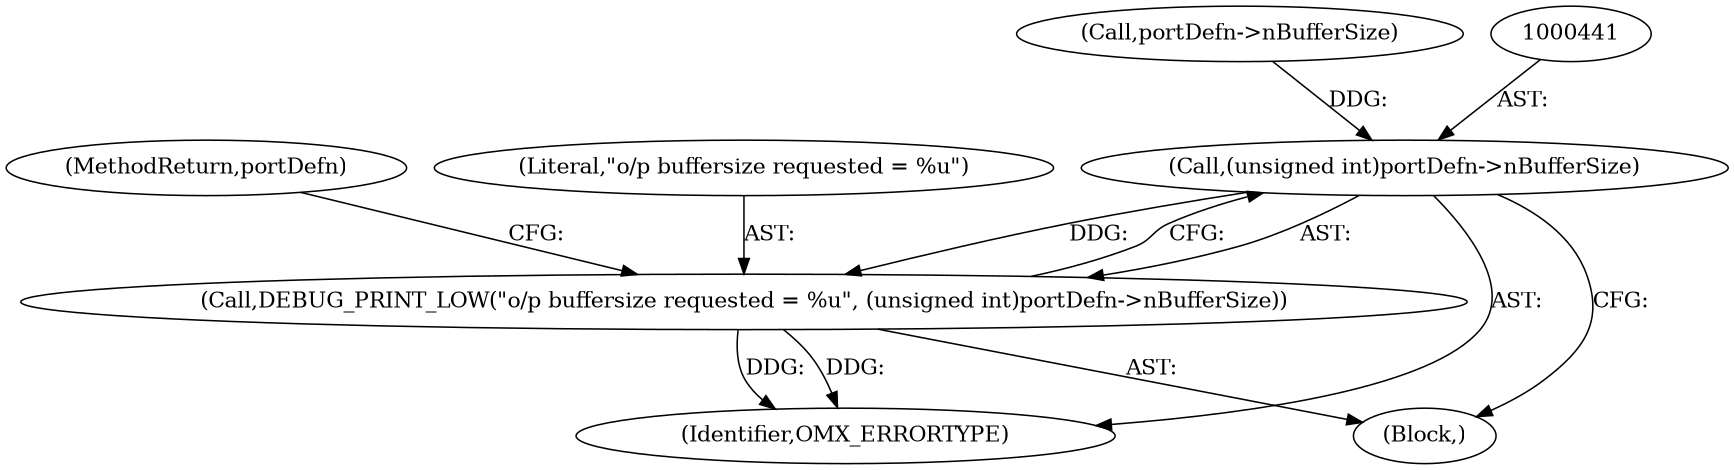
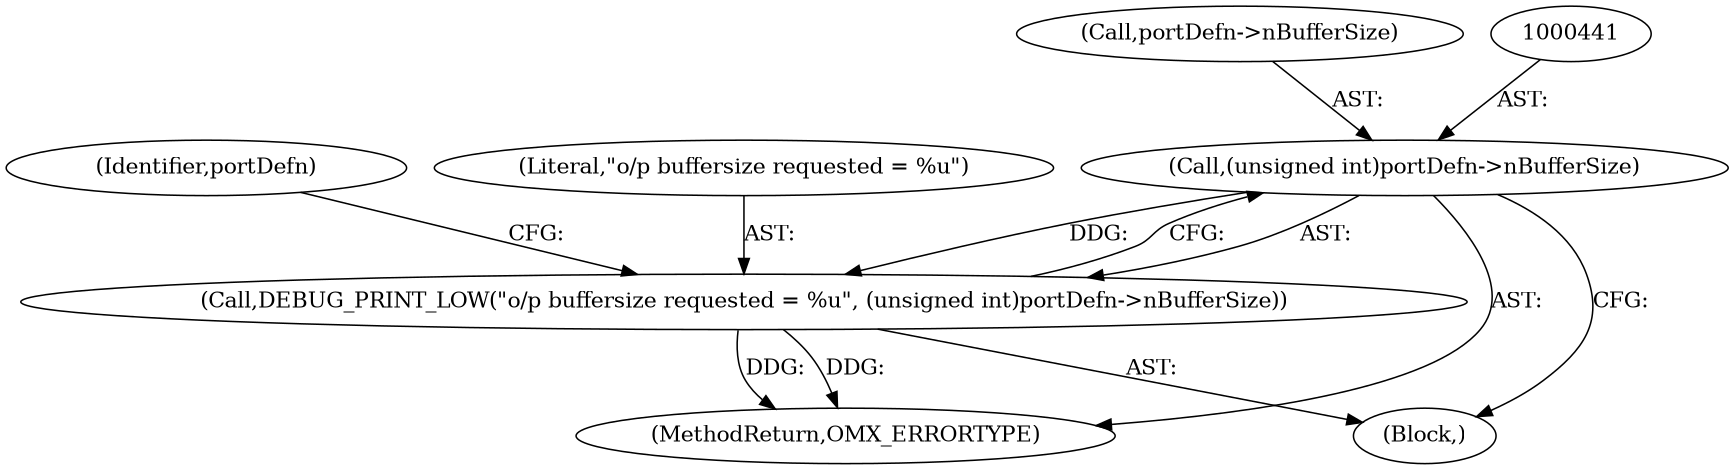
edge "(Call,portDefn->nBufferSize)" -> "(Call,(unsigned int)portDefn->nBufferSize)": label "DDG: " -> "AST: "
node "(MethodReturn,portDefn)": label "(MethodReturn,portDefn)" -> "(Identifier,portDefn)"
node "(Identifier,OMX_ERRORTYPE)": label "(Identifier,OMX_ERRORTYPE)" -> "(MethodReturn,OMX_ERRORTYPE)"
